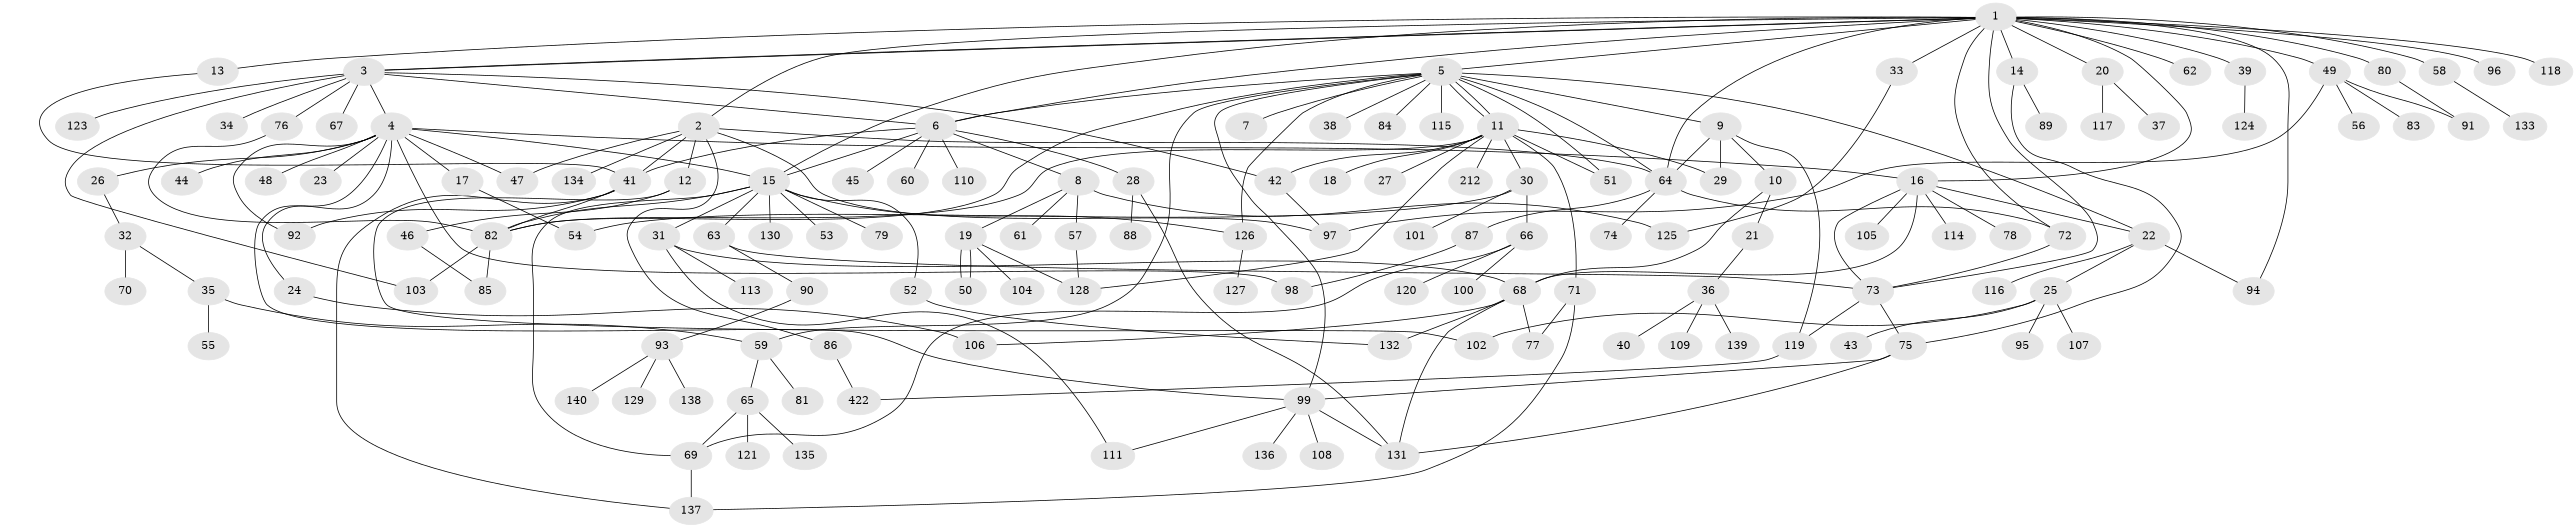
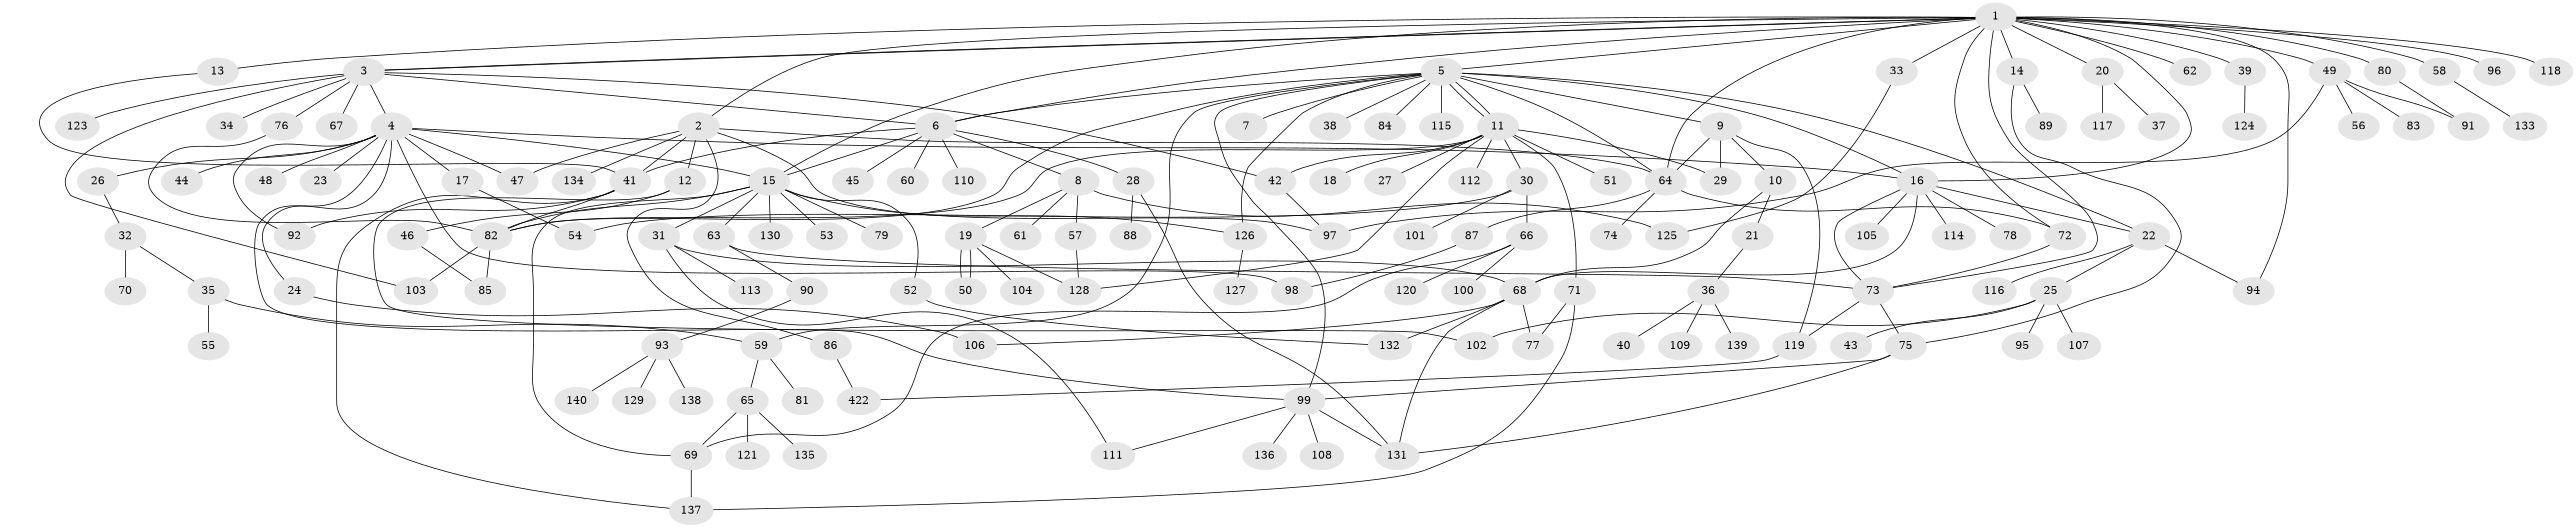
edge "5" -- "51": now "5" -- "16"
node "212": label "212" -> "112"
